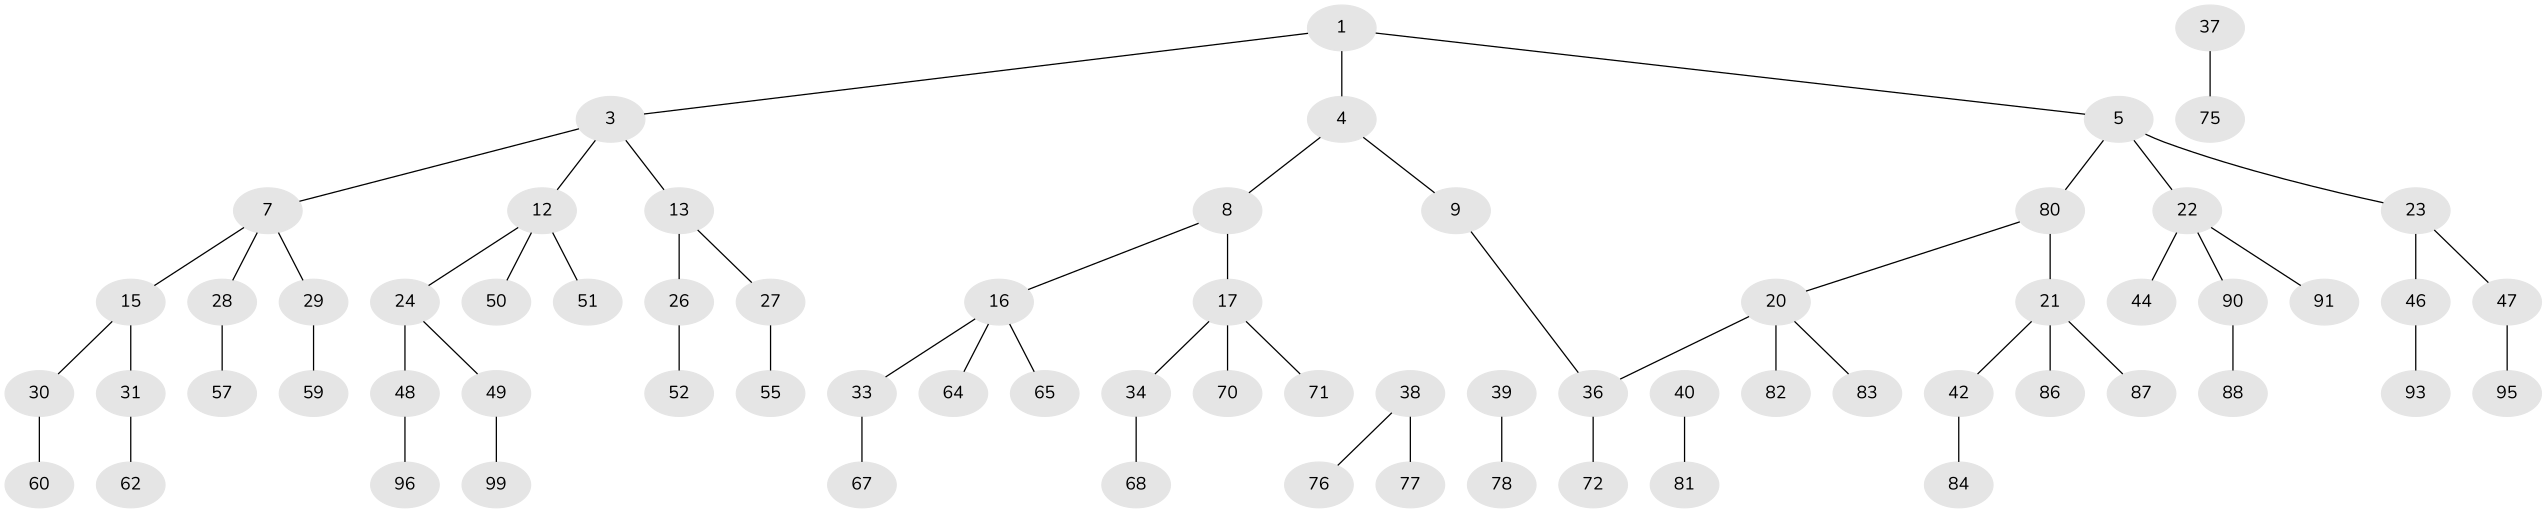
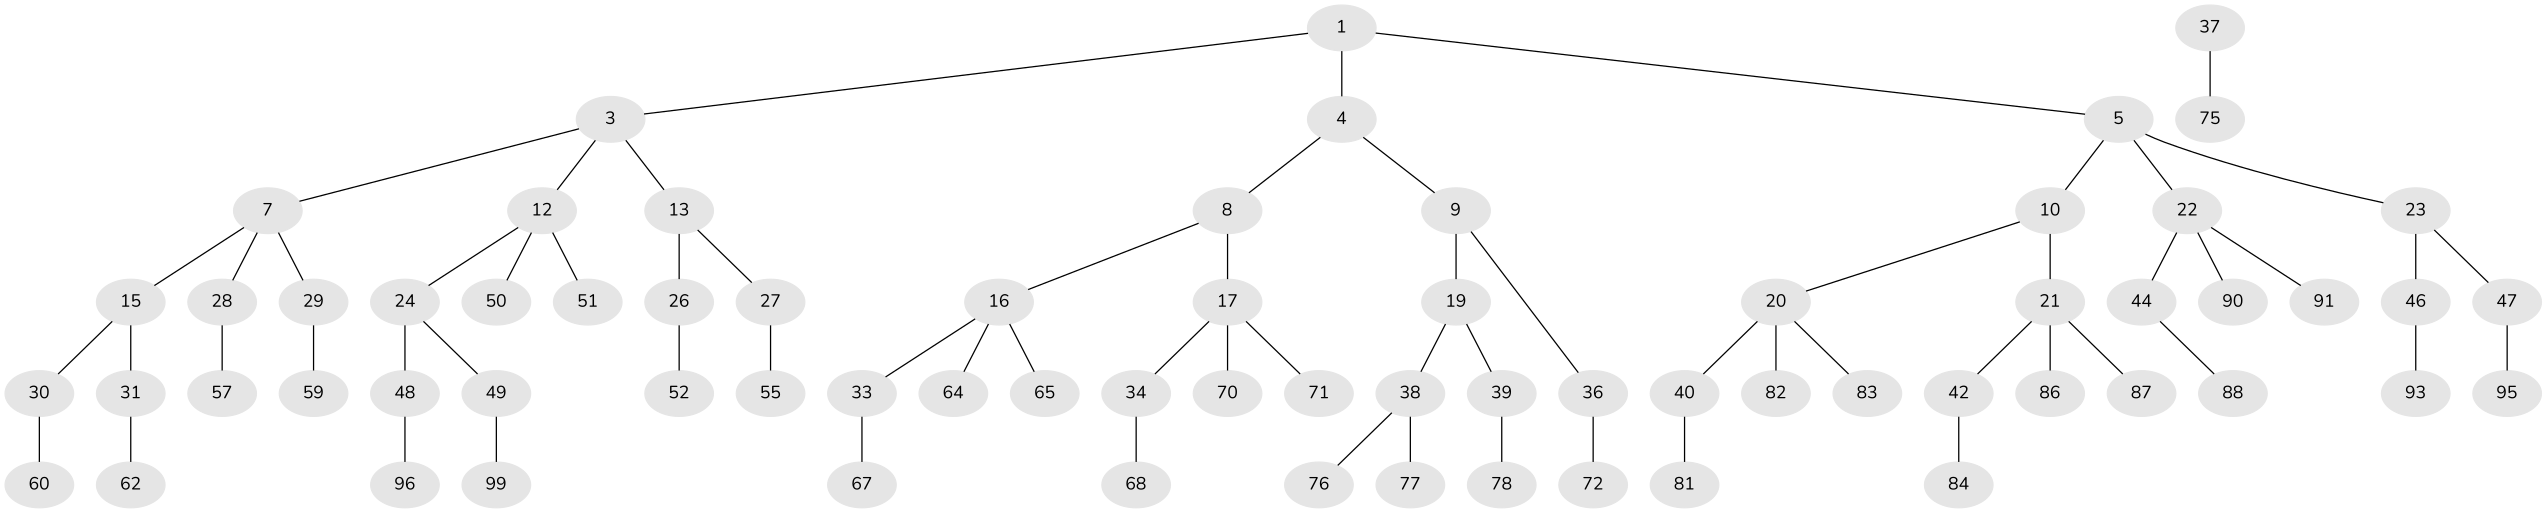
node "80": label "80" -> "10"
node "19": added
edge "20" -- "36": now "20" -- "40"
edge "90" -- "88": now "44" -- "88"
